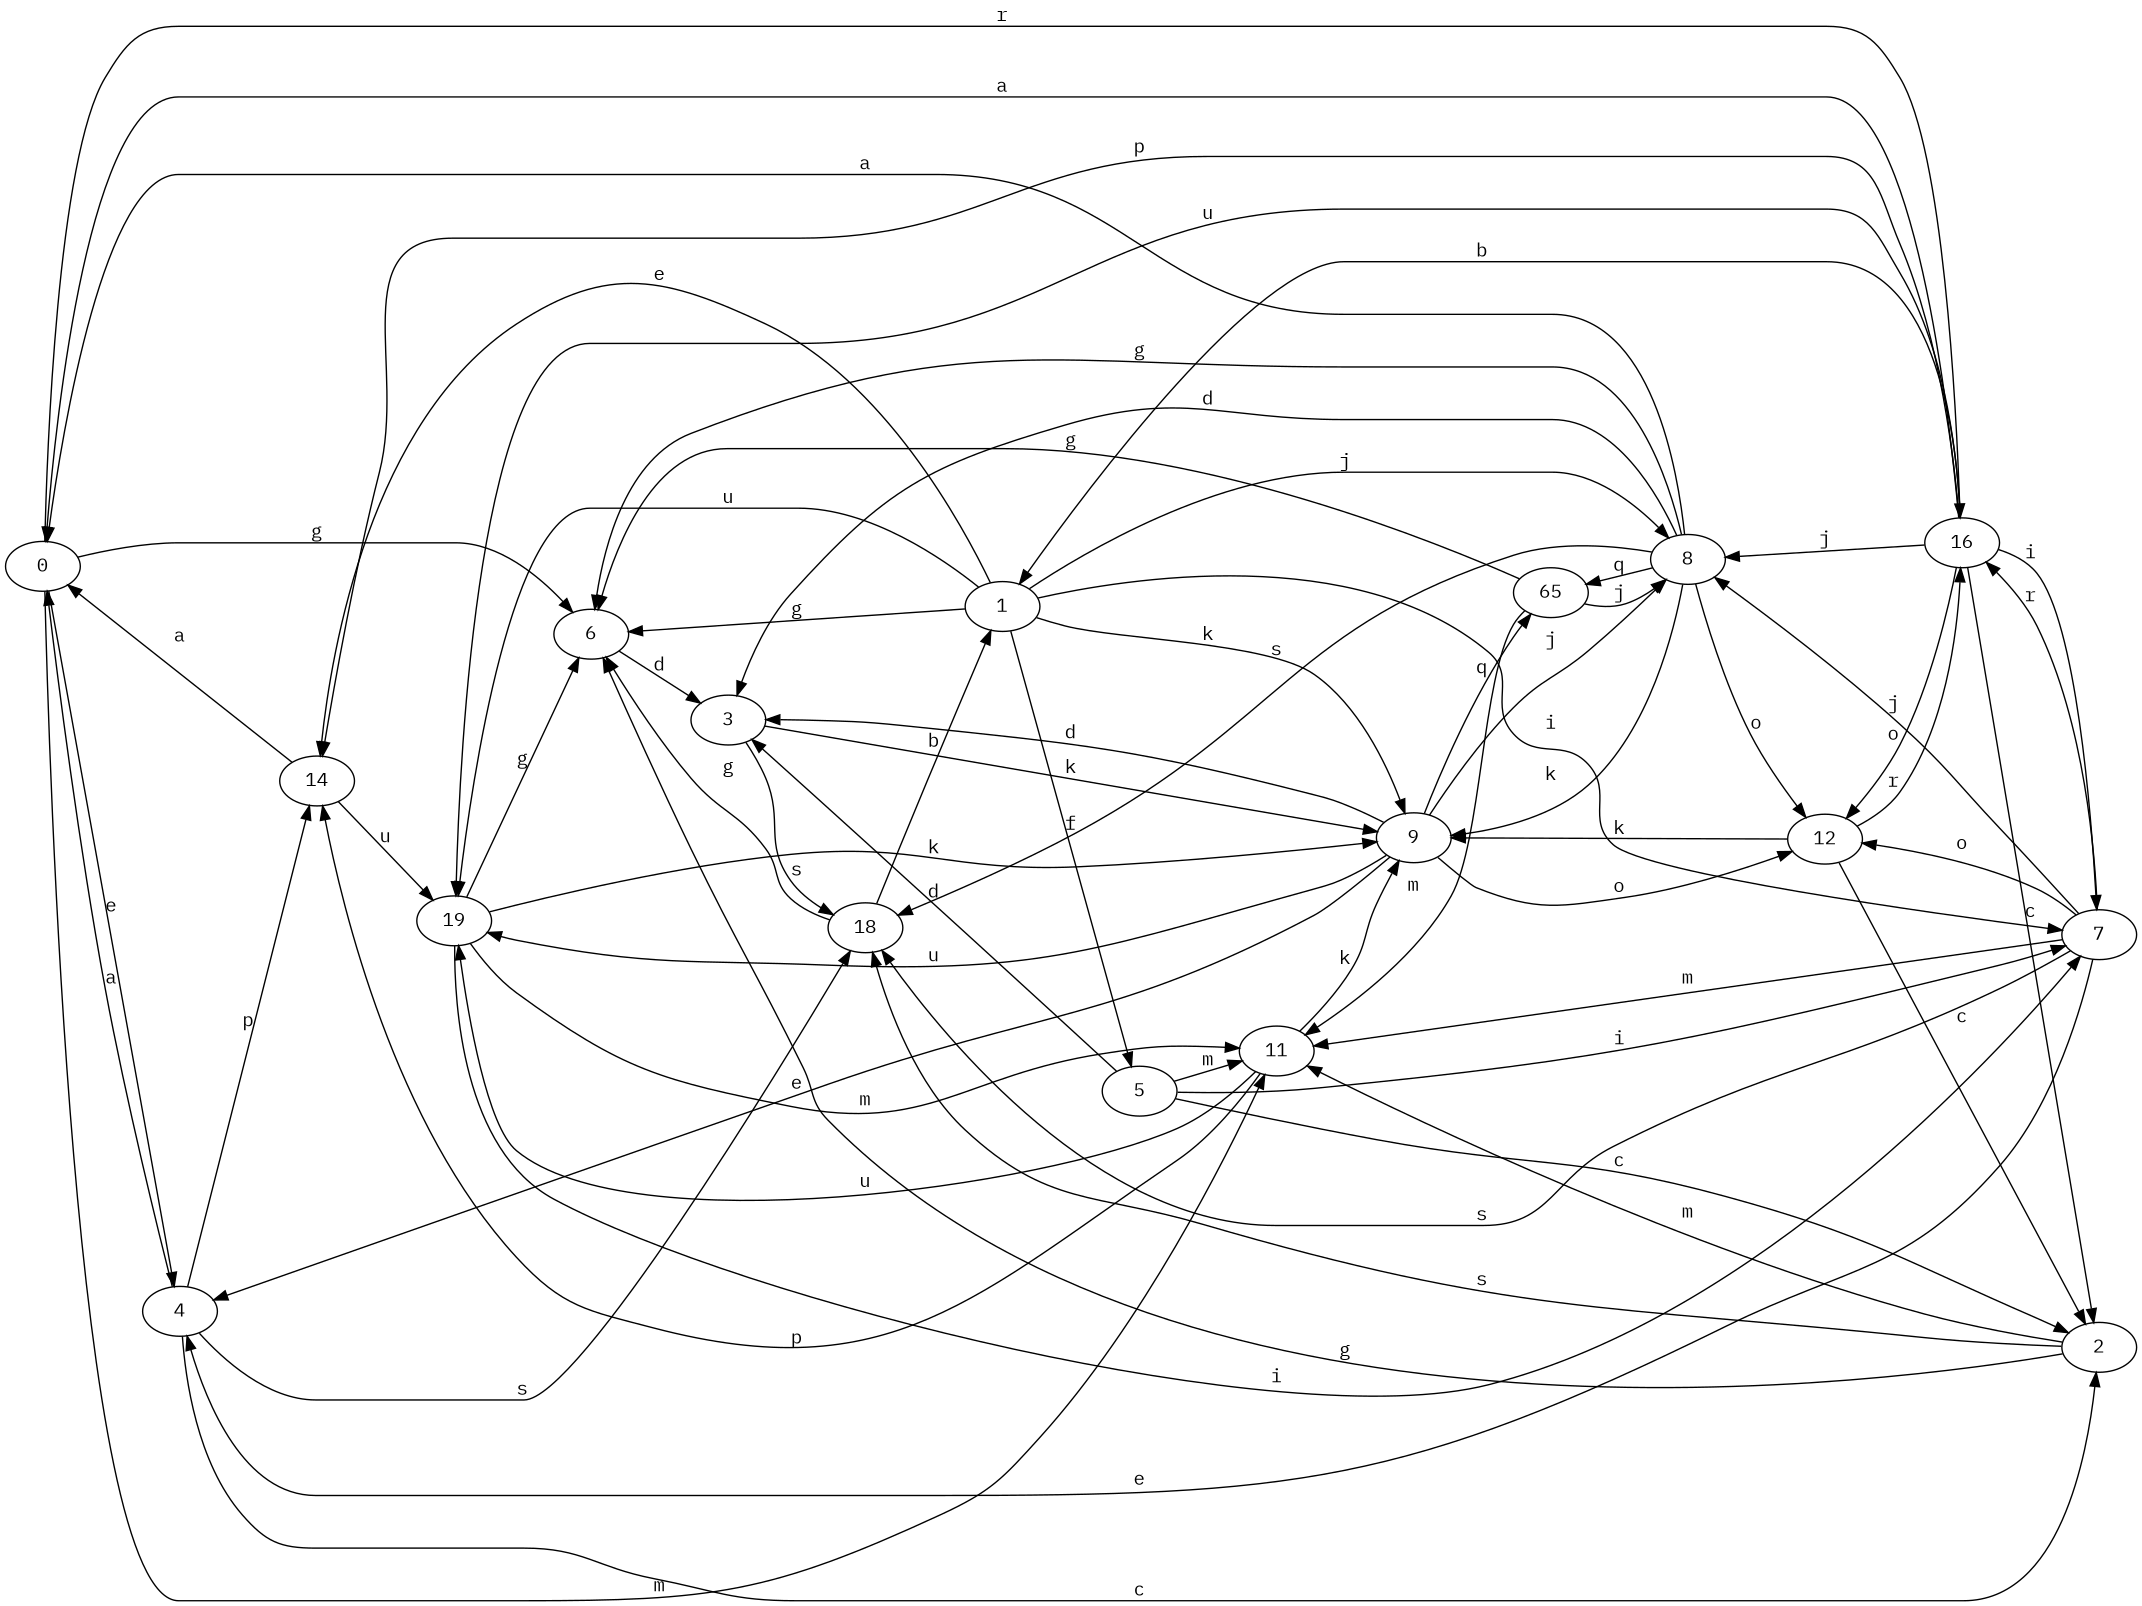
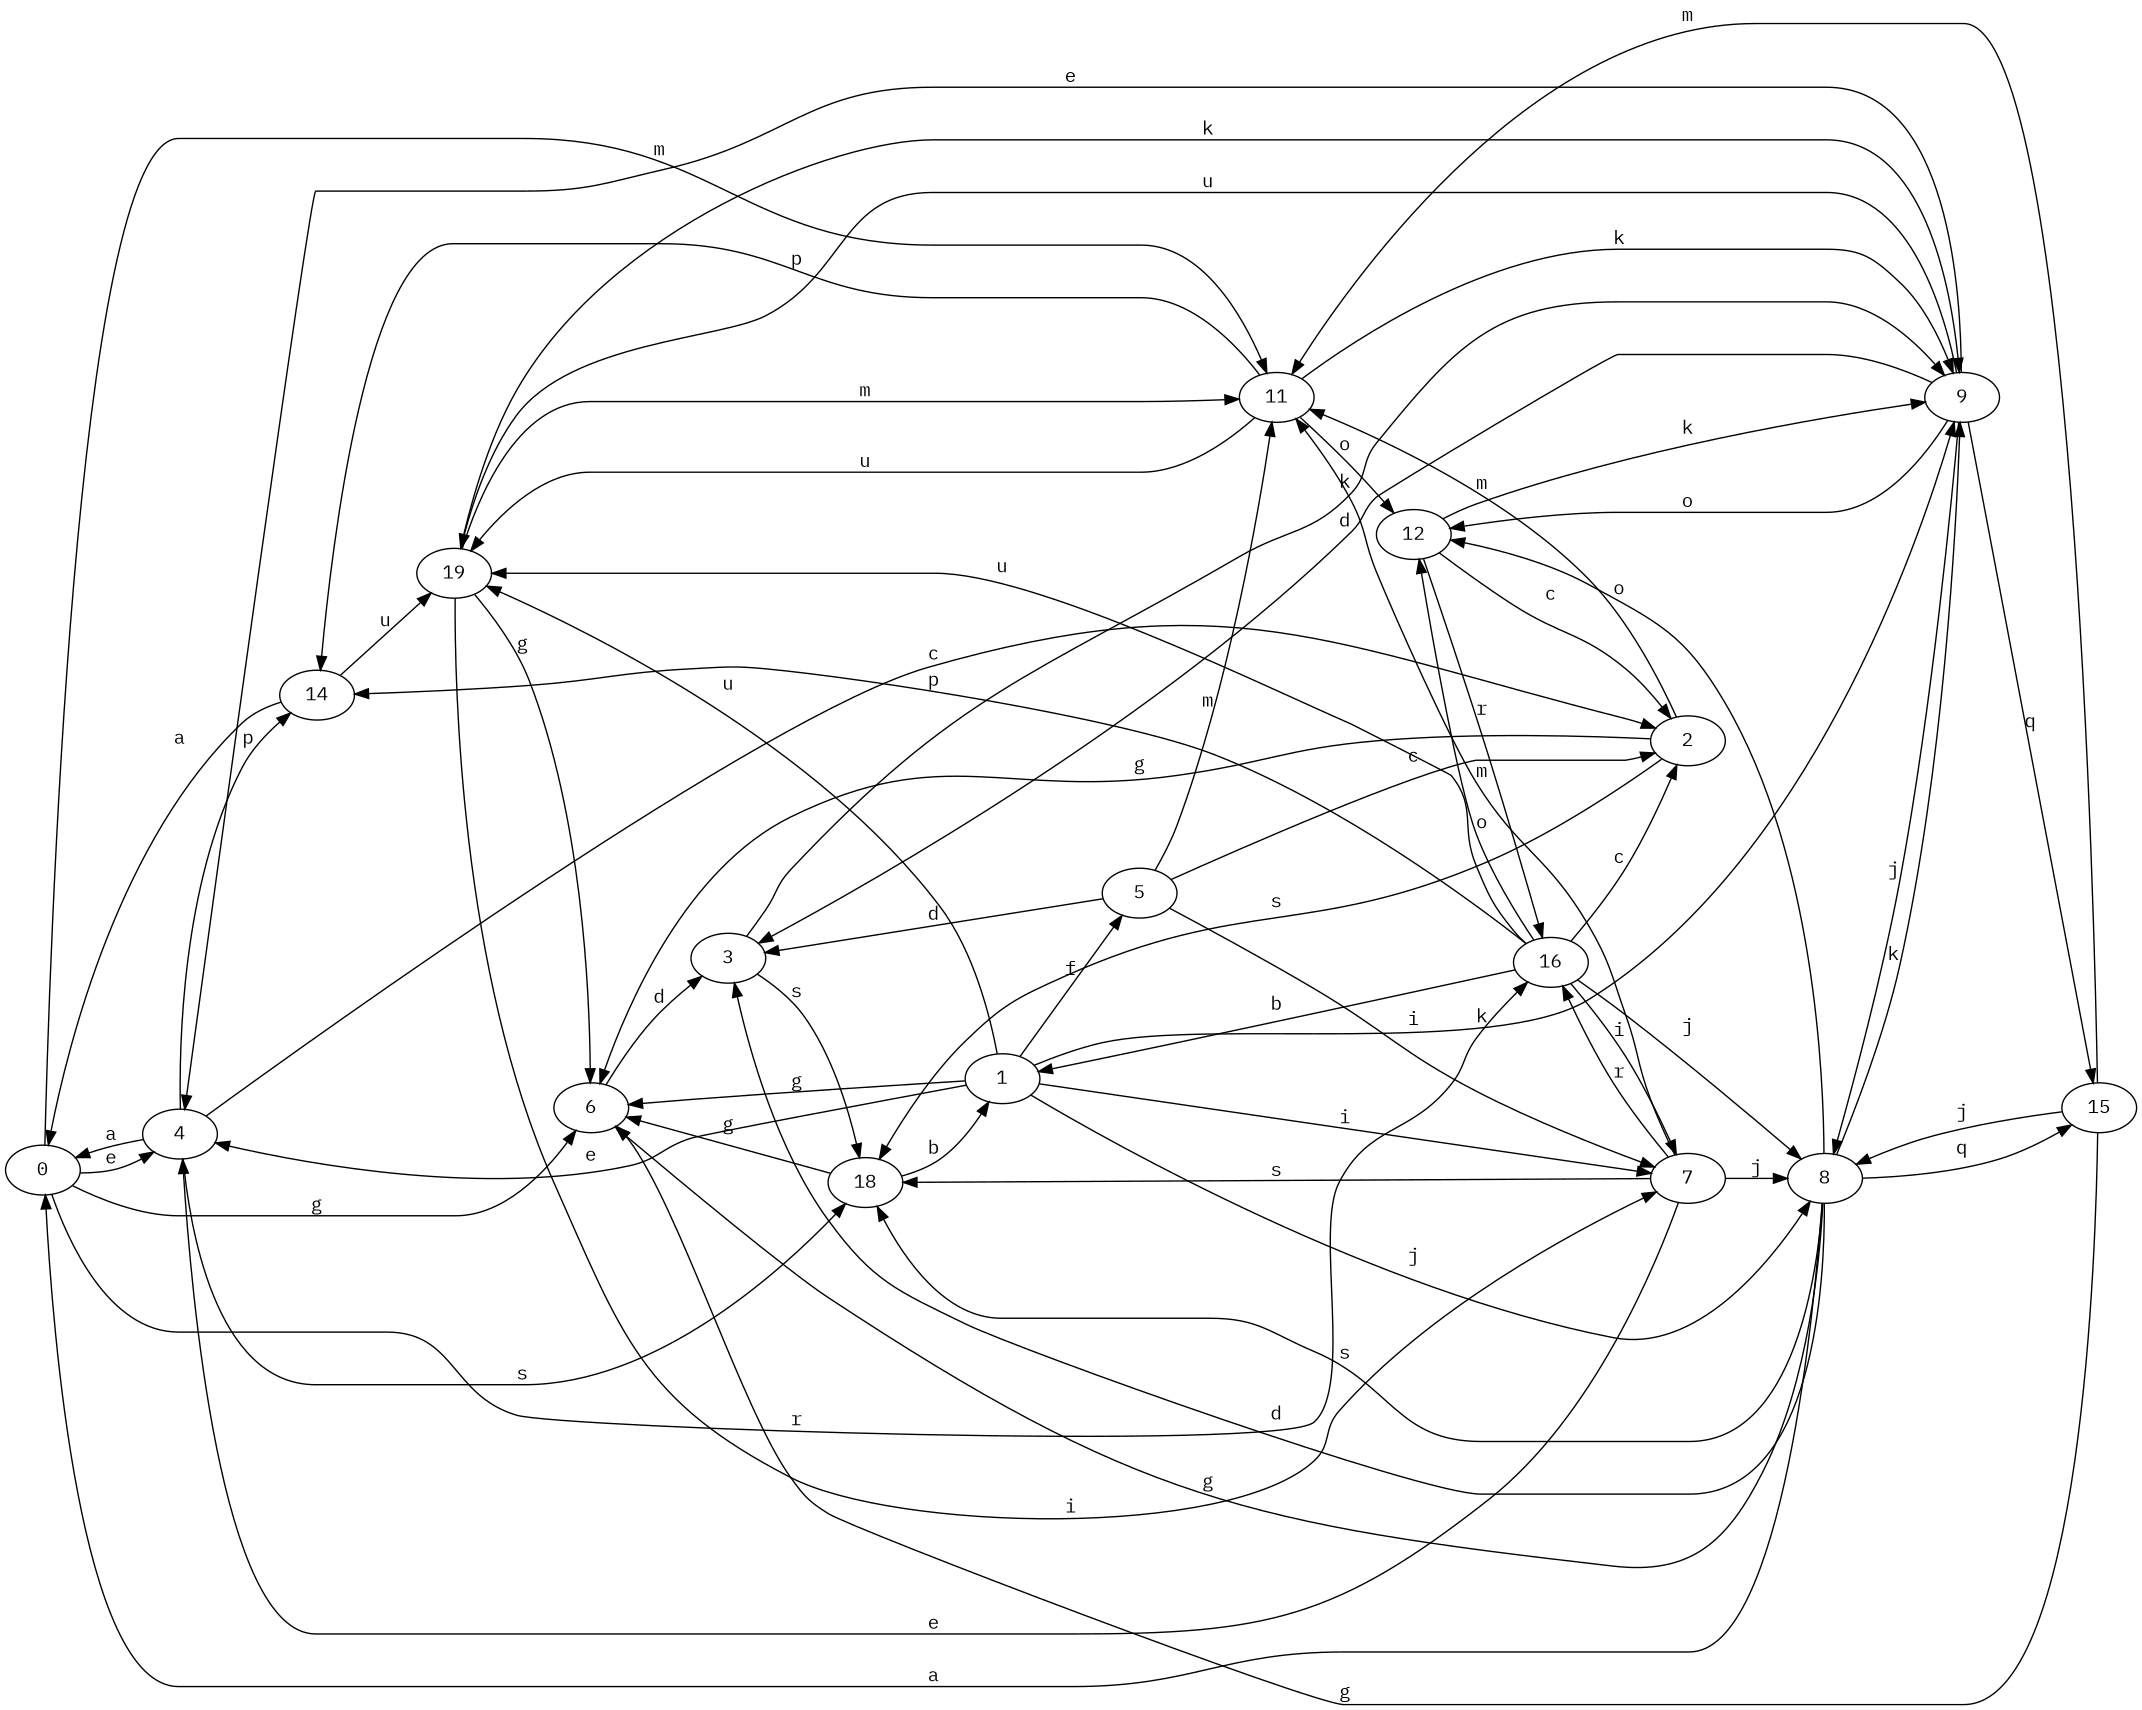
edge "16" -> "0": removed, label "a"
edge "1" -> "14": now "1" -> "4"
node "65": label "65" -> "15"
edge "7" -> "12": now "11" -> "12"
